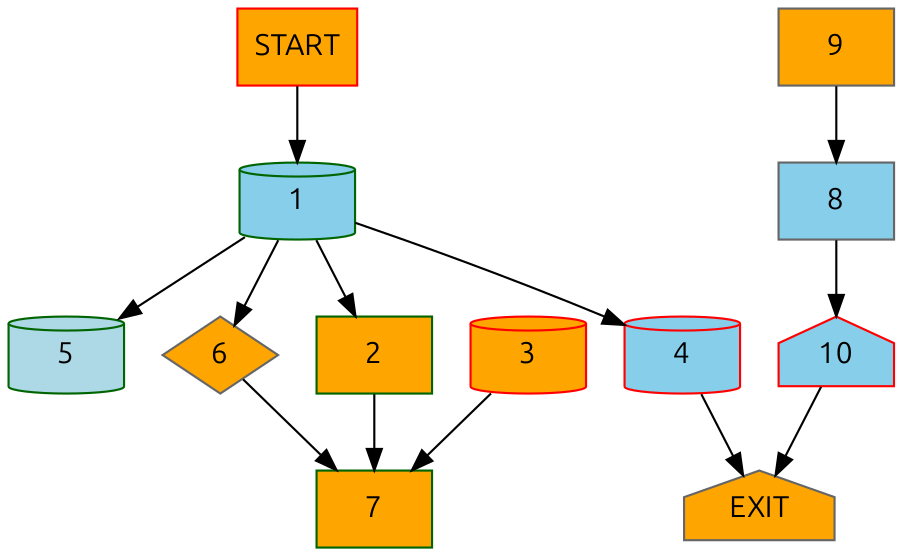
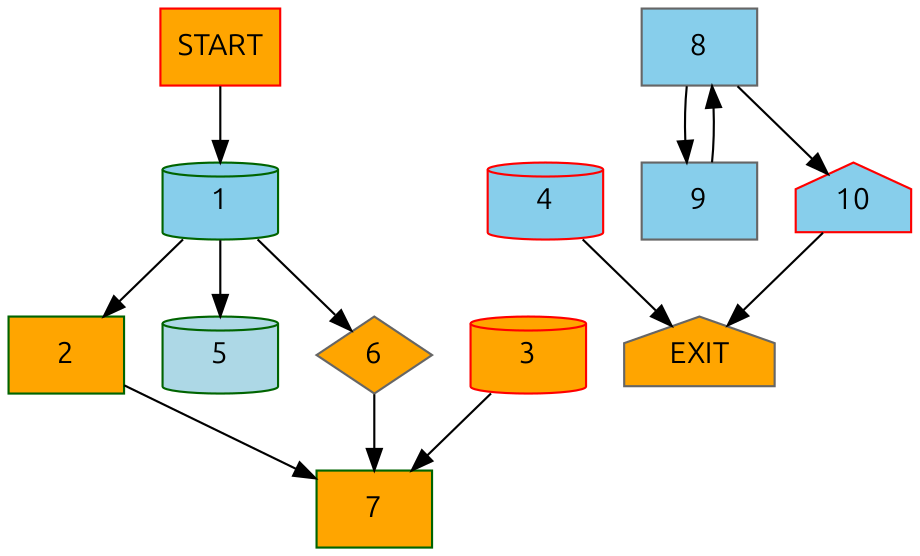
node "9": fillcolor orange -> skyblue
edge "8" -> "9": added
edge "1" -> "4": removed
